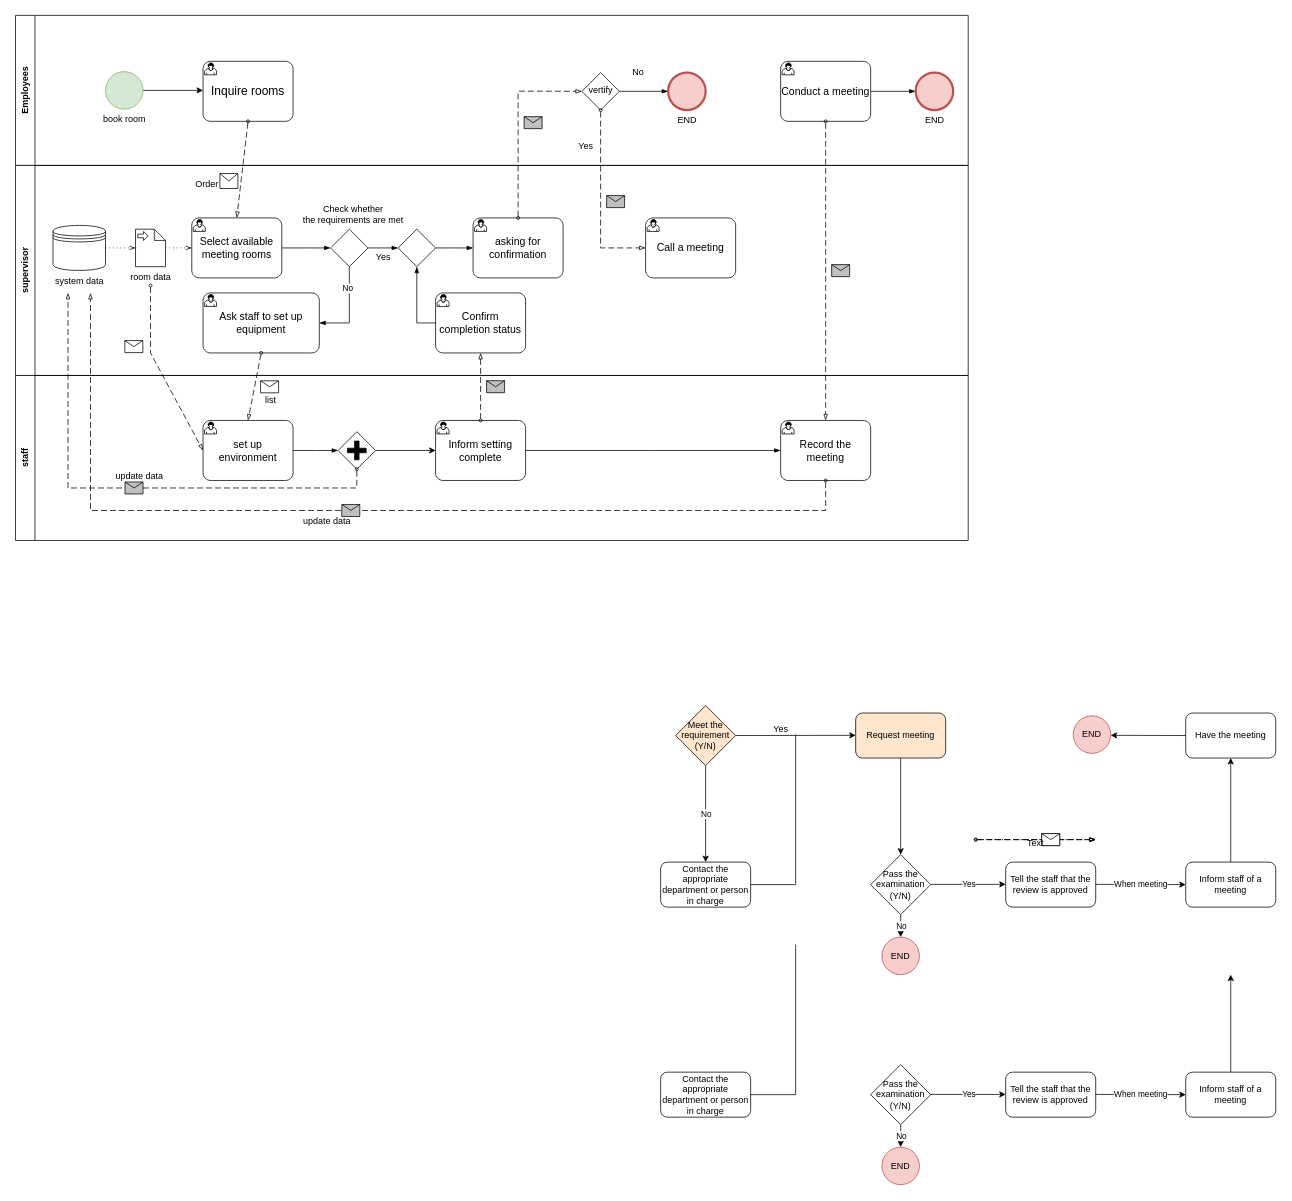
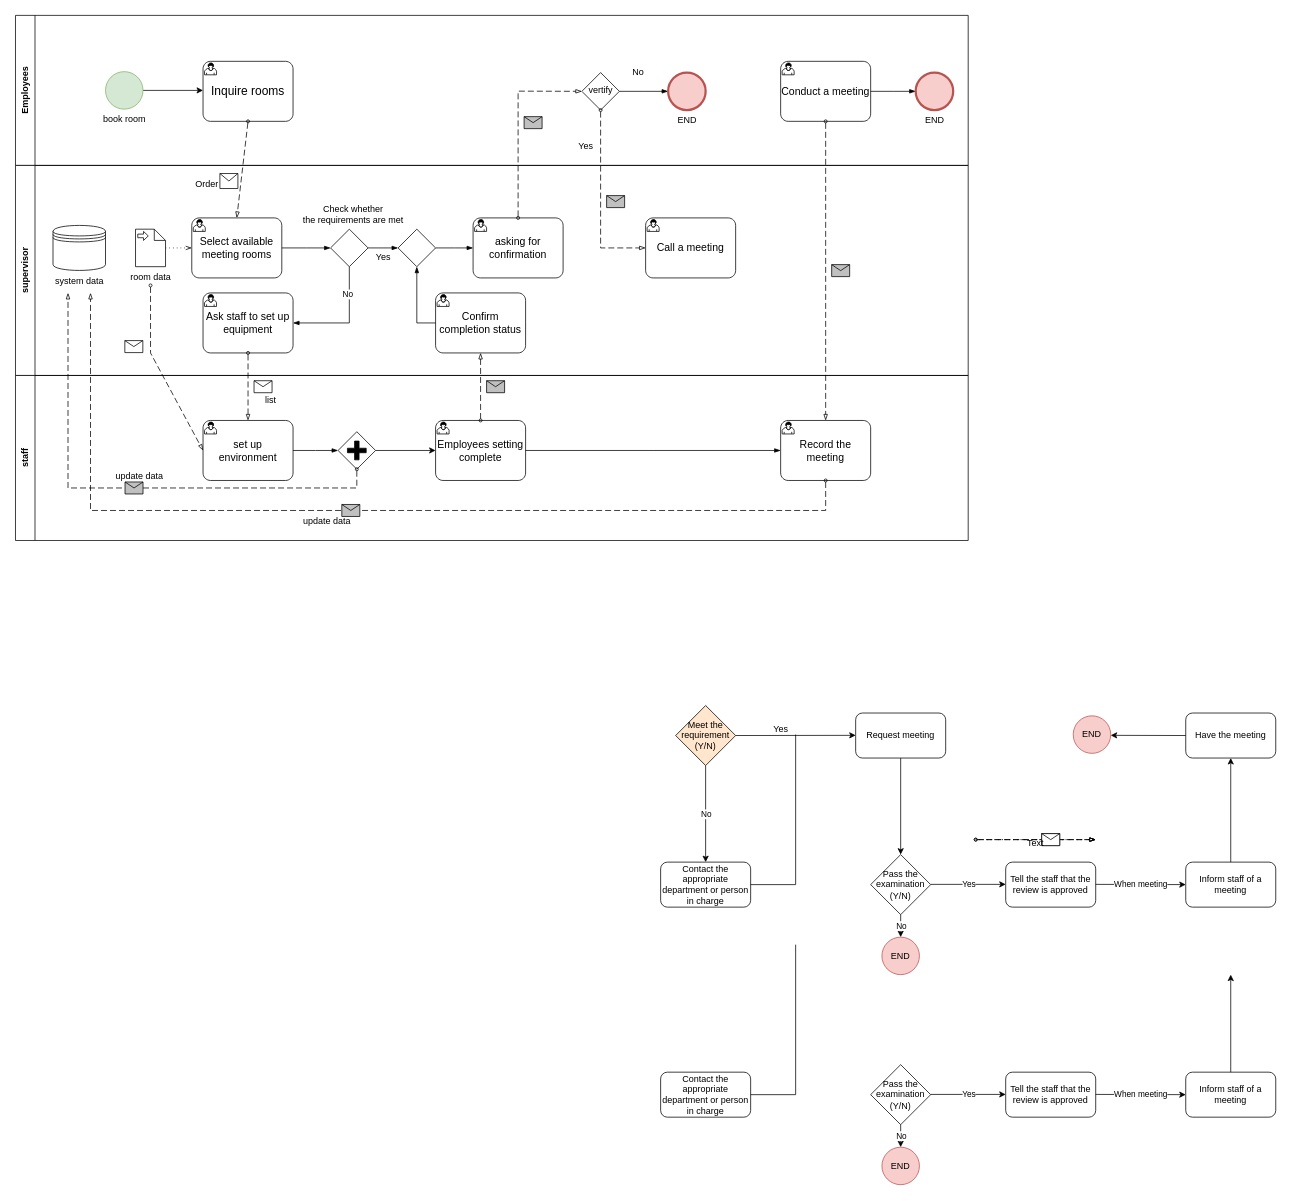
edge "system data" -> "room data": removed
node "Ask staff to set up equipment": size 116x60 -> 90x60
node "Inform setting complete": label "Inform setting complete" -> "Employees setting complete"
node "Request meeting": fillcolor #ffe6cc -> #ffffff
